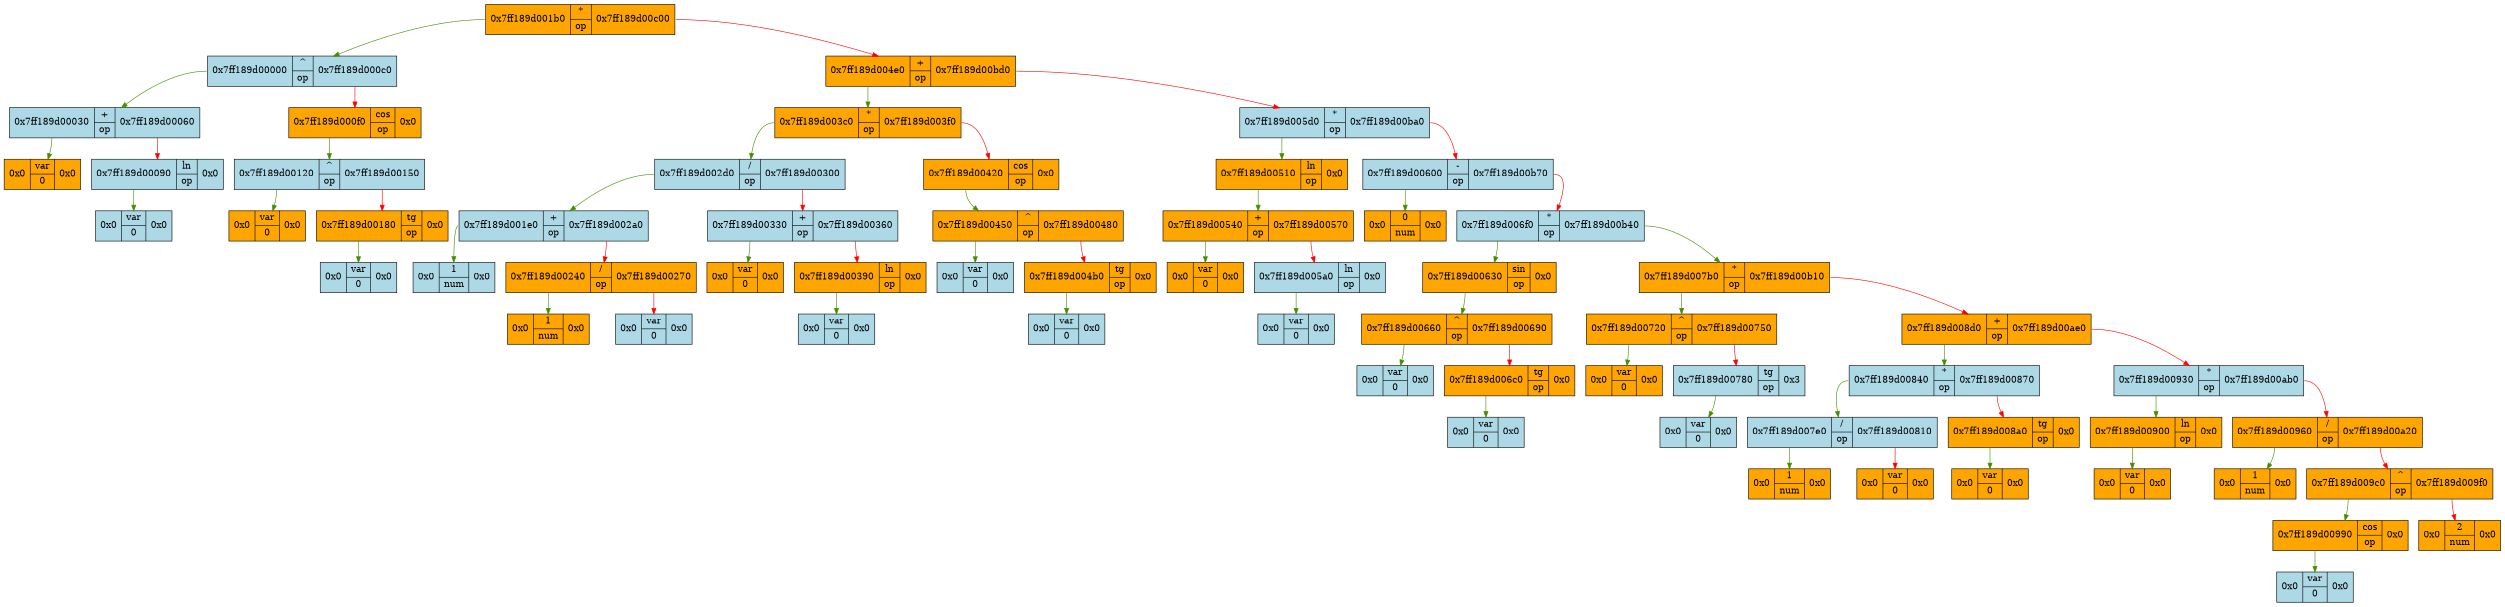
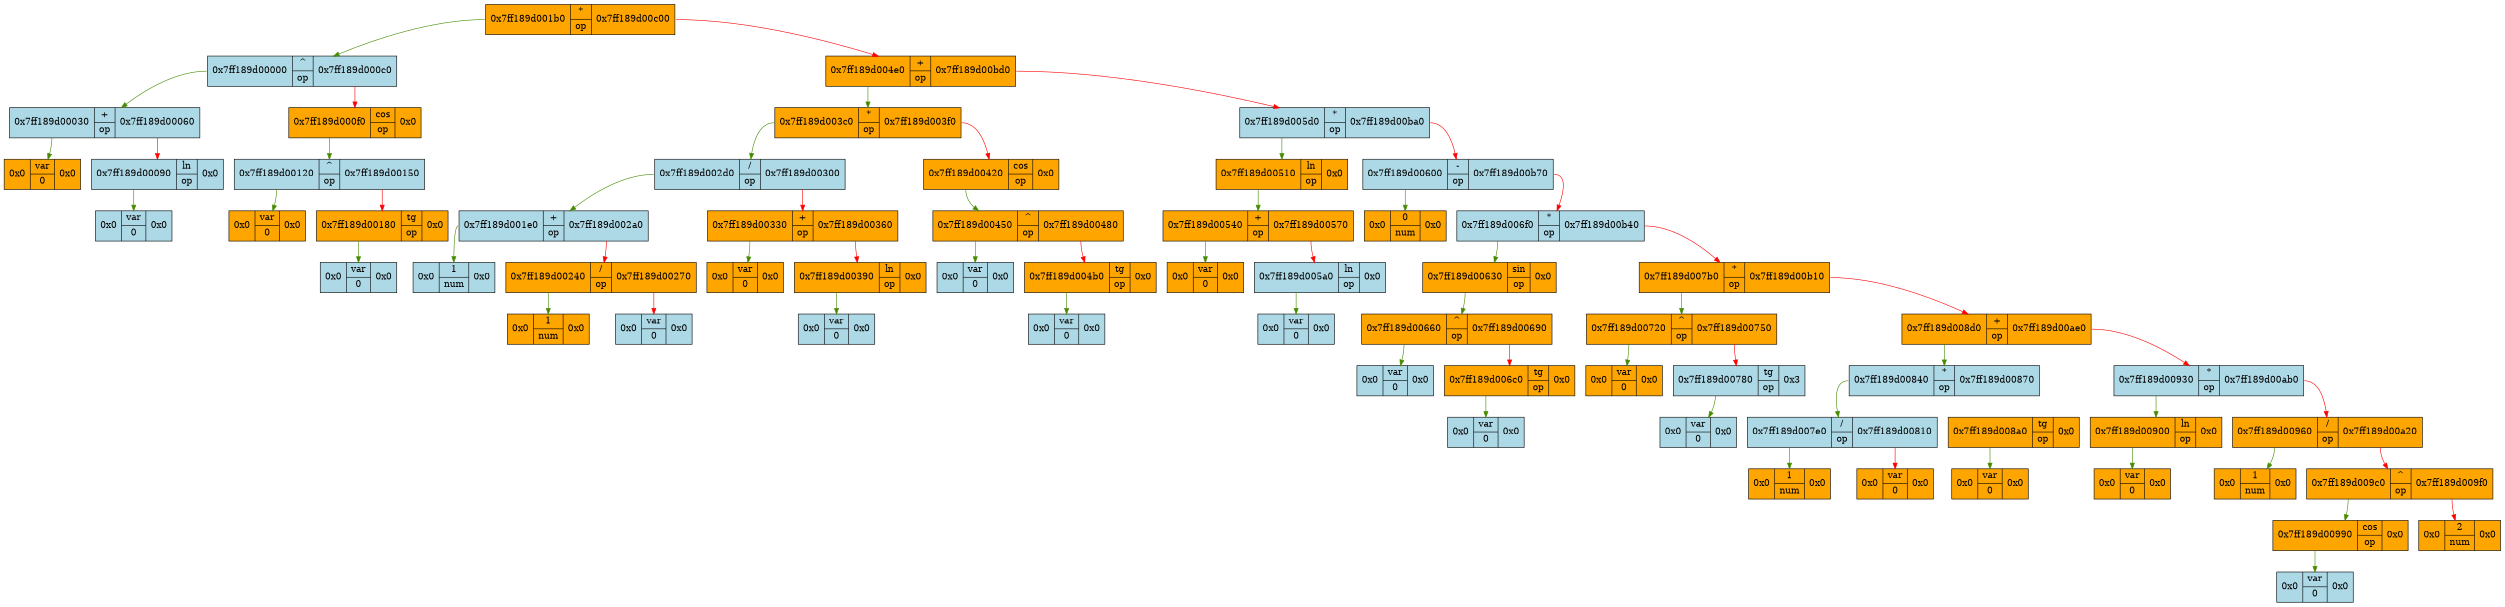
node "0x7ff189d00330": fillcolor lightblue -> orange
edge "0x7ff189d006f0" -> "0x7ff189d007b0": color chartreuse4 -> red
edge "0x7ff189d00840" -> "0x7ff189d008a0": removed
